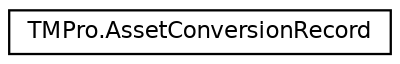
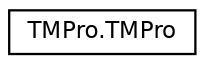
node "TMPro.AssetConversionRecord": label "TMPro.AssetConversionRecord" -> "TMPro.TMPro"
